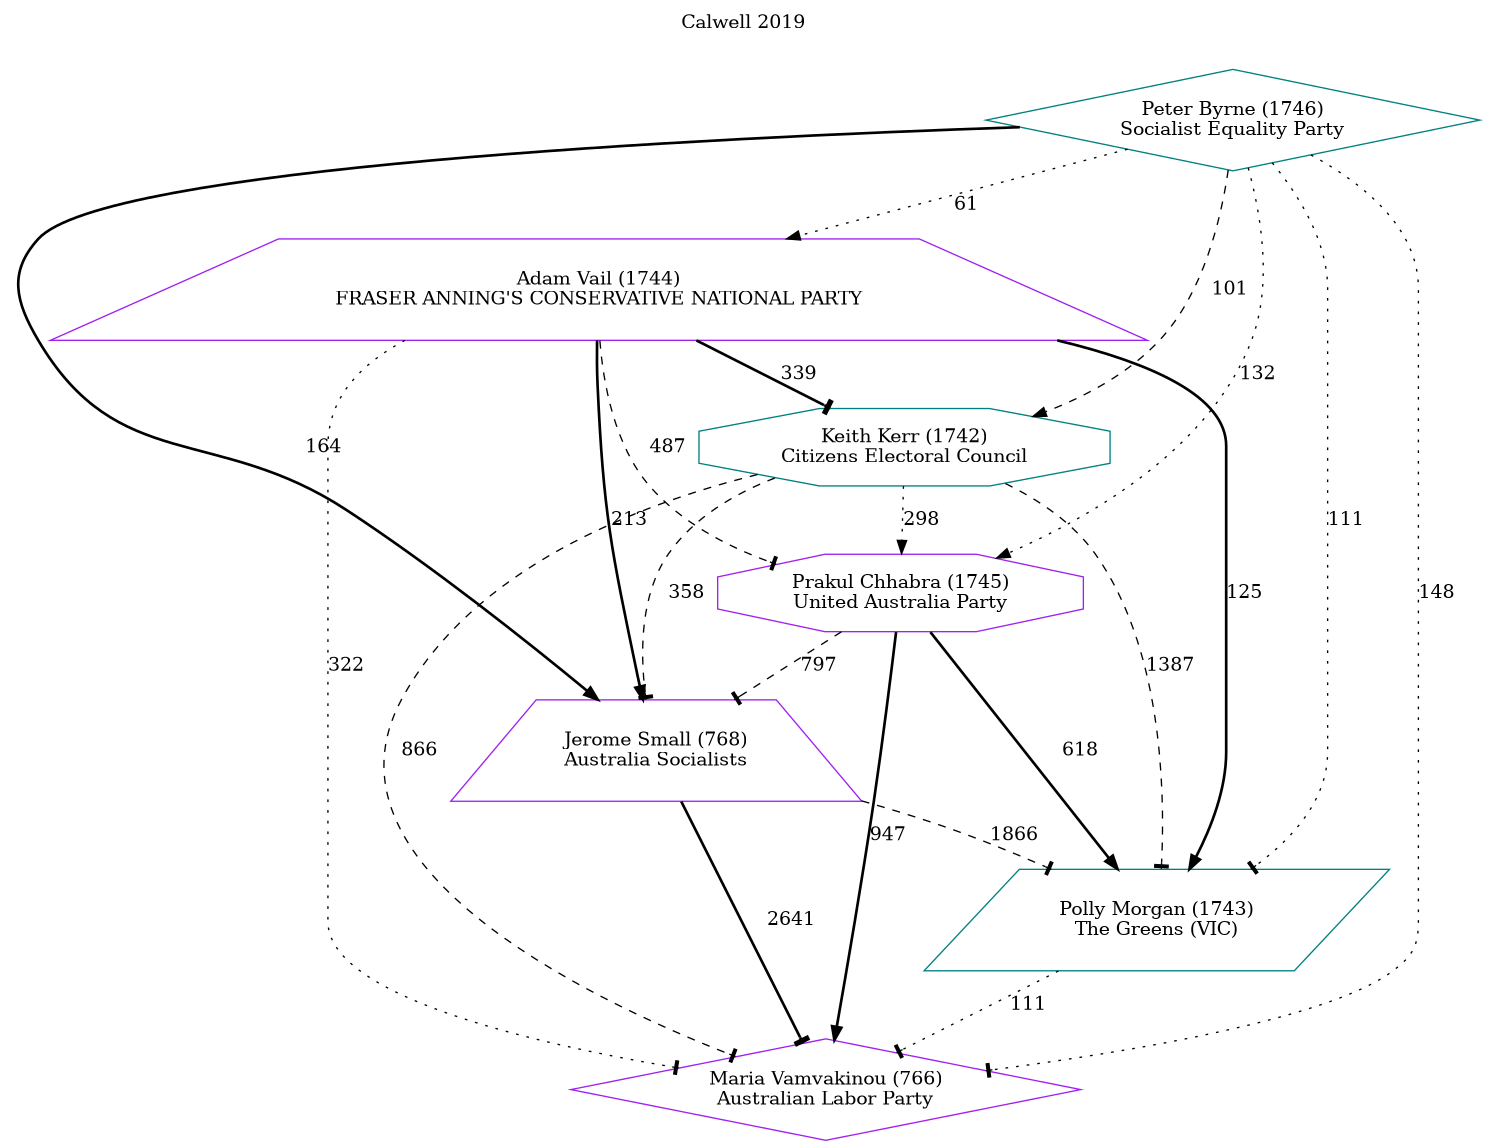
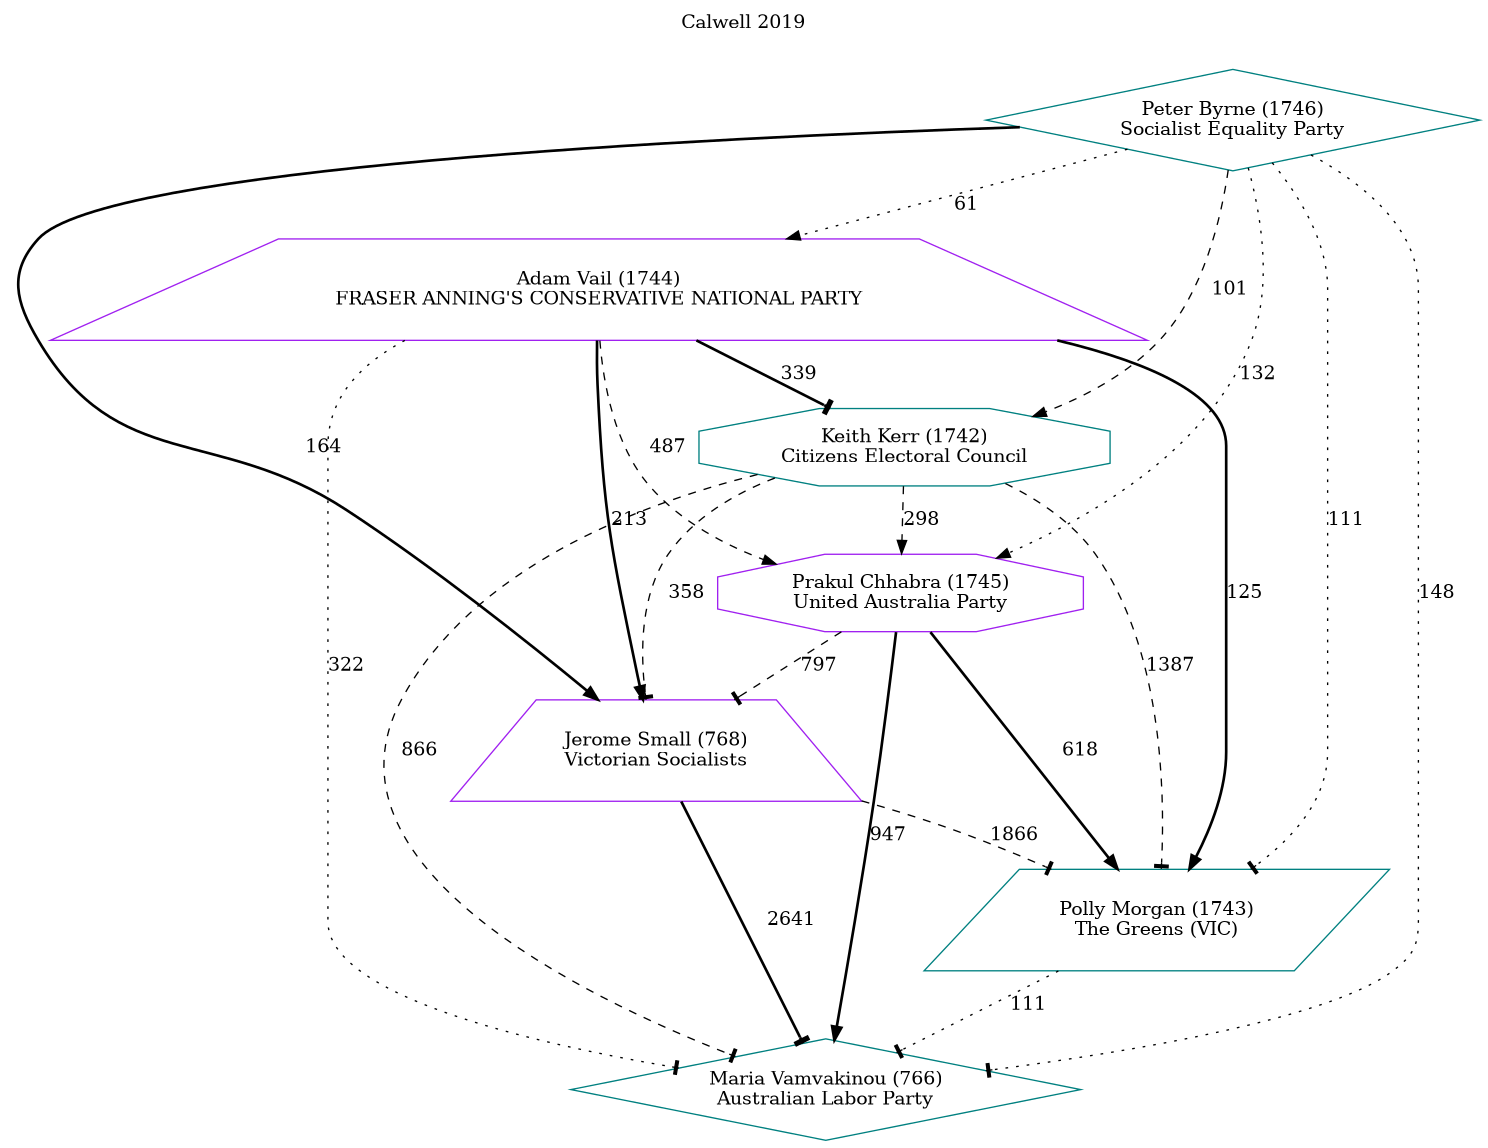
edge "Adam Vail (1744) FRASER ANNING'S CONSERVATIVE NATIONAL PARTY" -> "Prakul Chhabra (1745) United Australia Party": arrowhead tee -> normal
edge "Keith Kerr (1742) Citizens Electoral Council" -> "Prakul Chhabra (1745) United Australia Party": style dotted -> dashed
node "Jerome Small (768) Australia Socialists": label "Jerome Small (768) Australia Socialists" -> "Jerome Small (768) Victorian Socialists"
node "Maria Vamvakinou (766) Australian Labor Party": color purple -> teal
